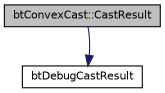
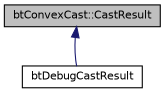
edge "btConvexCast::CastResult" -> "btDebugCastResult": reversed
